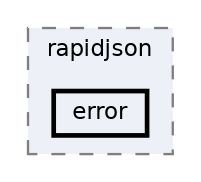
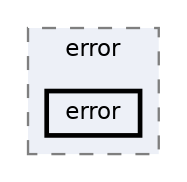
cluster "rapidjson": label "rapidjson" -> "error"
